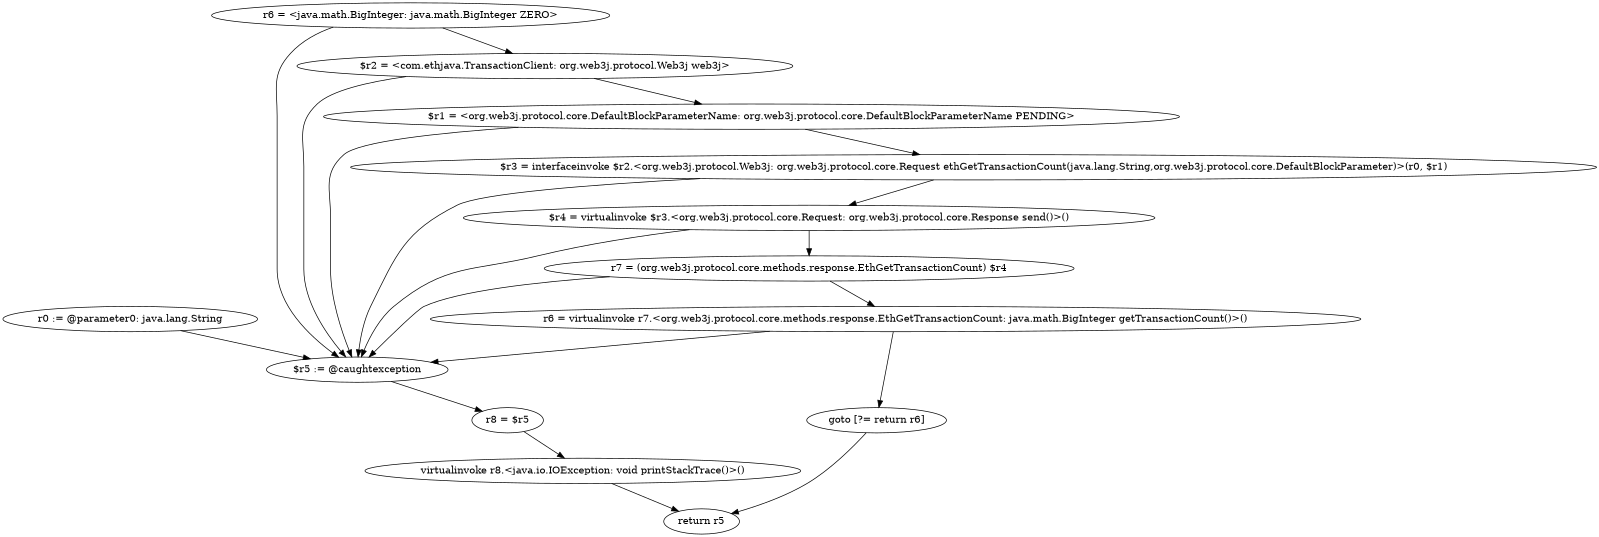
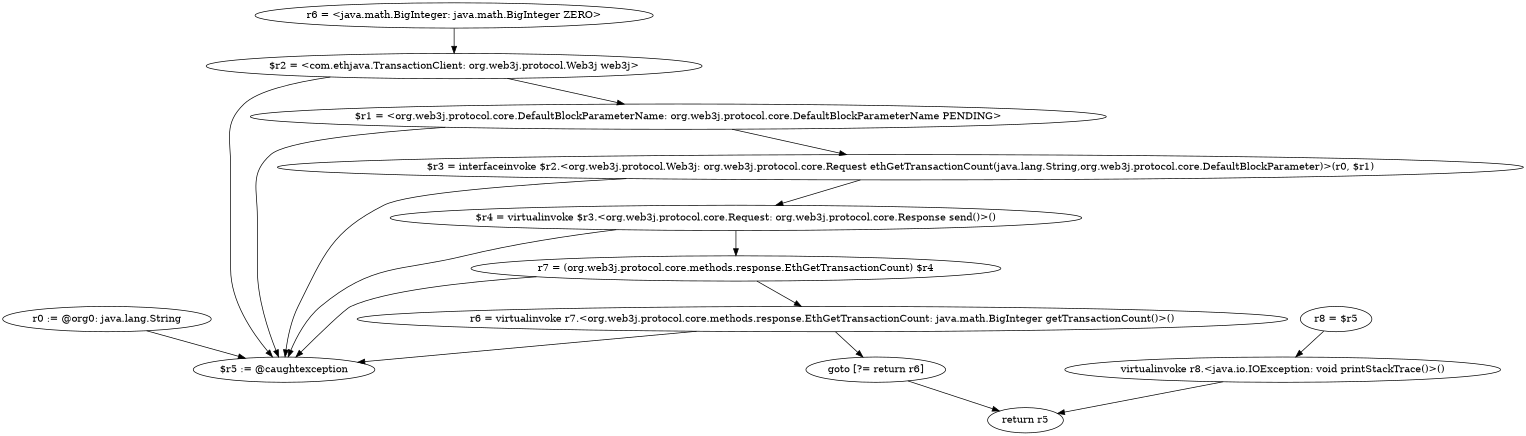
edge "r6 = <java.math.BigInteger: java.math.BigInteger ZERO>" -> "$r5 := @caughtexception": removed
node "r0 := @parameter0: java.lang.String": label "r0 := @parameter0: java.lang.String" -> "r0 := @org0: java.lang.String"
edge "$r5 := @caughtexception" -> "r8 = $r5": removed
